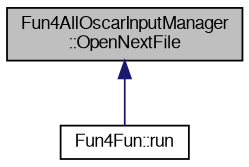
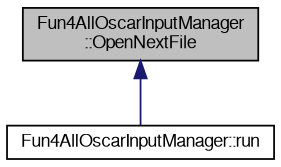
node "Fun4Fun::run": label "Fun4Fun::run" -> "Fun4AllOscarInputManager::run"
